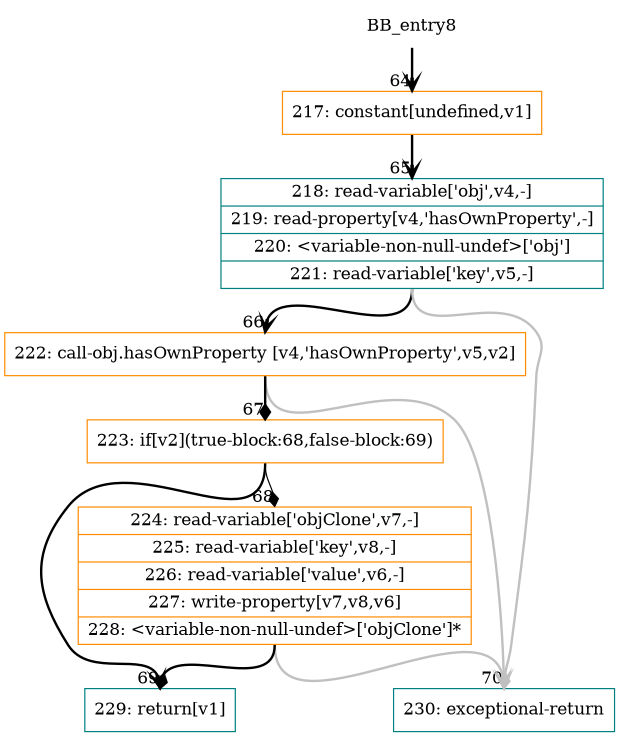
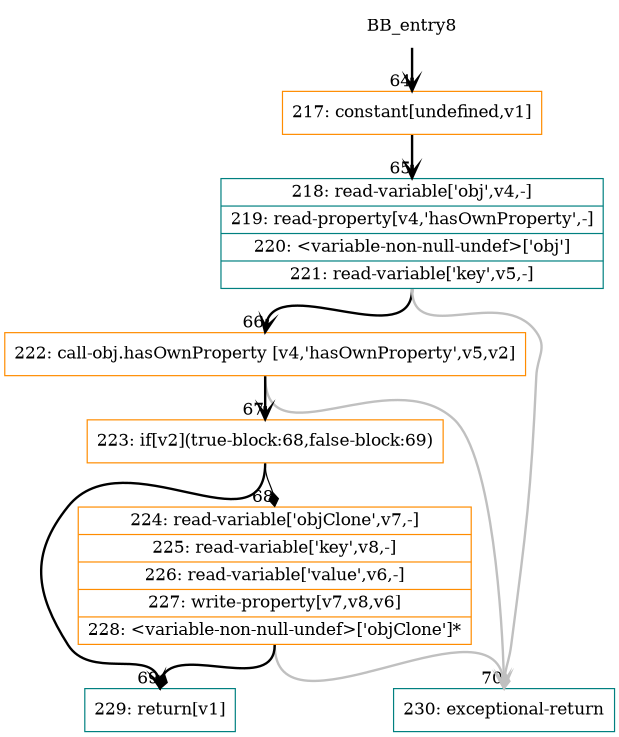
edge "222: call-obj.hasOwnProperty [v4,'hasOwnProperty',v5,v2]" -> "223: if[v2](true-block:68,false-block:69)": arrowhead diamond -> vee
